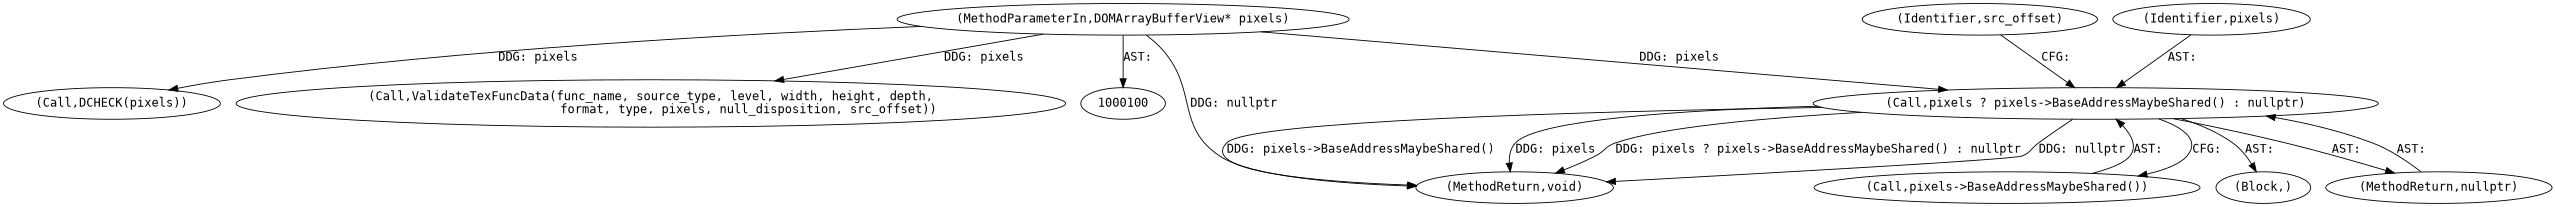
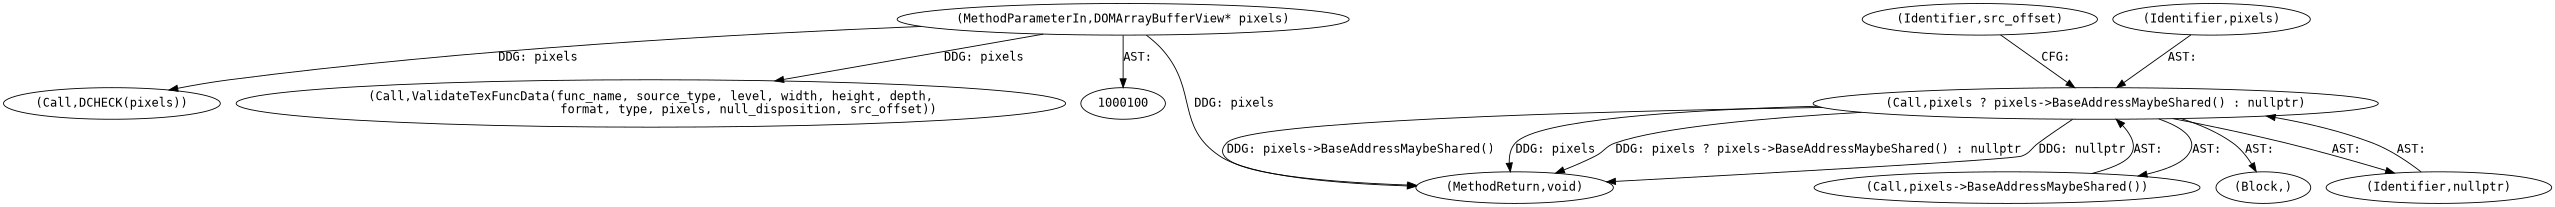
edge "(MethodParameterIn,DOMArrayBufferView* pixels)" -> "(Call,pixels ? pixels->BaseAddressMaybeShared() : nullptr)": removed, label "DDG: pixels"
edge "(MethodParameterIn,DOMArrayBufferView* pixels)" -> "(MethodReturn,void)": label "DDG: nullptr" -> "DDG: pixels"
edge "(Call,pixels ? pixels->BaseAddressMaybeShared() : nullptr)" -> "(Call,pixels->BaseAddressMaybeShared())": label "CFG: " -> "AST: "
node "(MethodReturn,nullptr)": label "(MethodReturn,nullptr)" -> "(Identifier,nullptr)"
